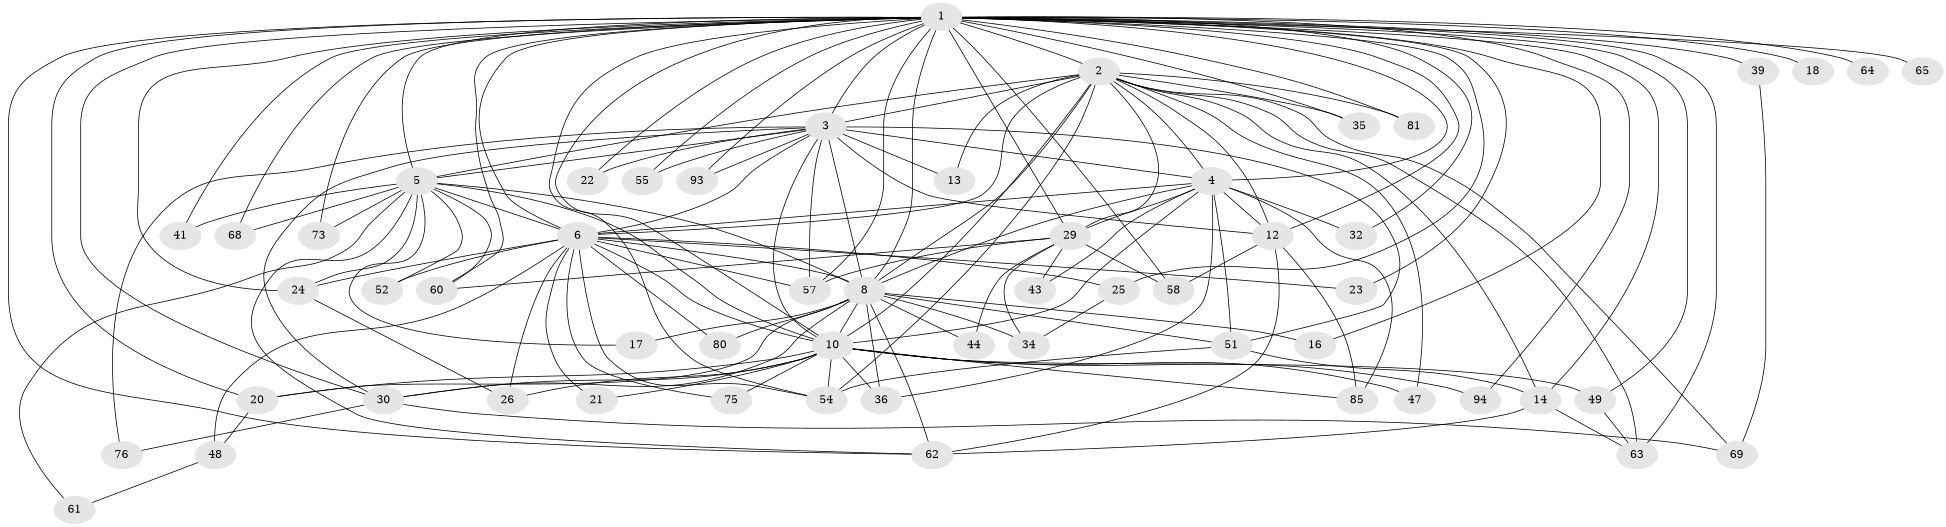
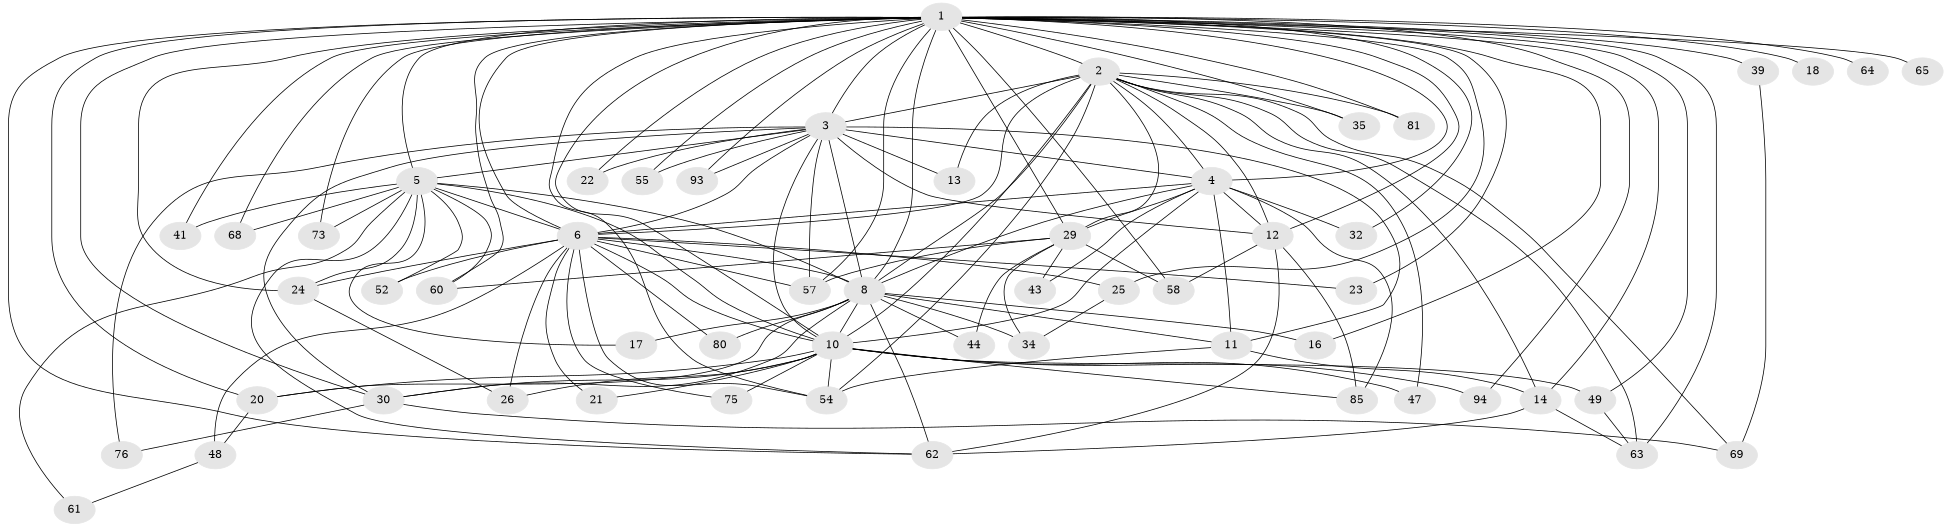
edge "2" -- "5": removed
node "51": label "51" -> "11"
node "36": removed
